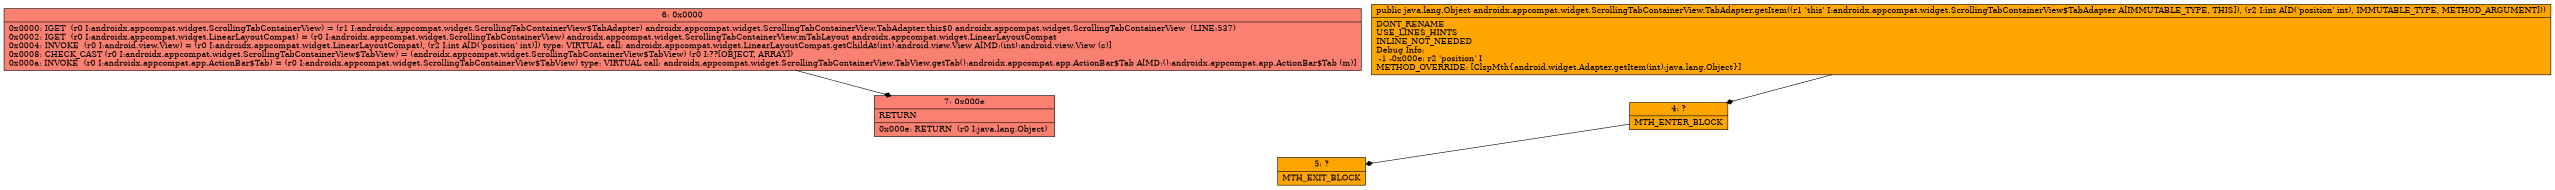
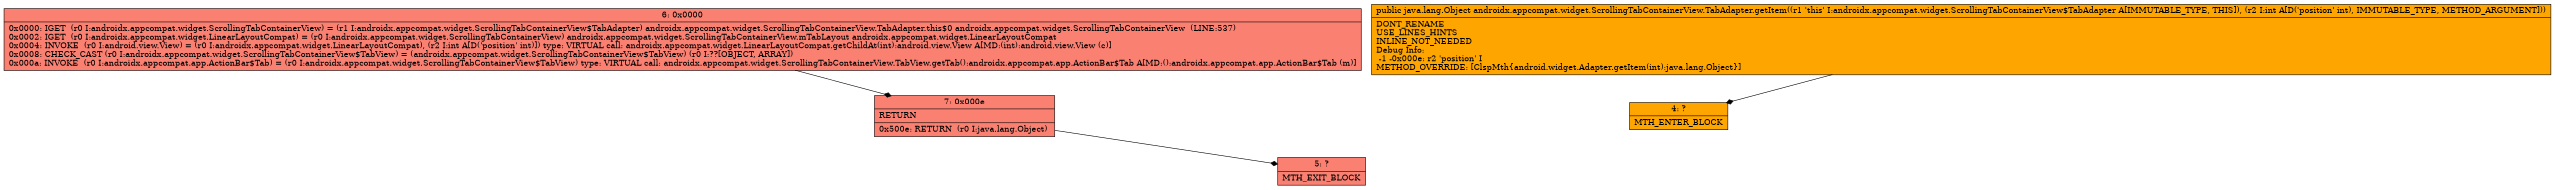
node "7: 0x000e": text "0x000e: RETURN  (r0 I:java.lang.Object)" -> "0x500e: RETURN  (r0 I:java.lang.Object)"
edge "4: ?" -> "5: ?": now "7: 0x000e" -> "5: ?"
node "5: ?": fillcolor orange -> salmon
